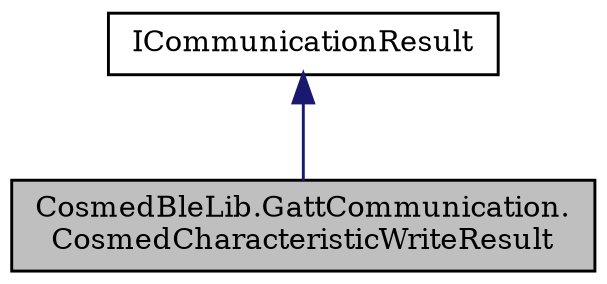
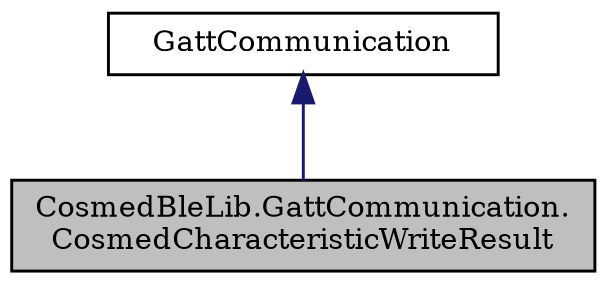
node "ICommunicationResult": label "ICommunicationResult" -> "GattCommunication"
